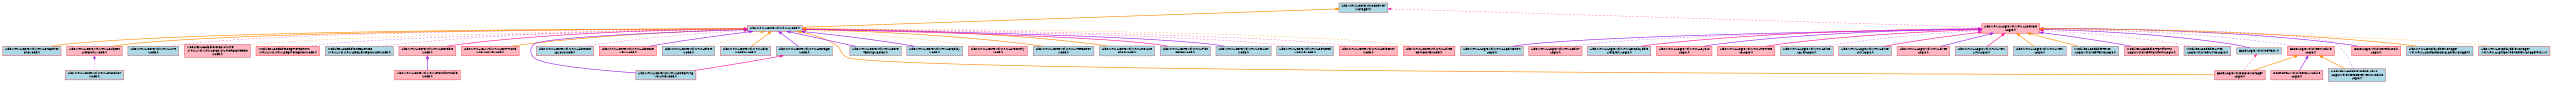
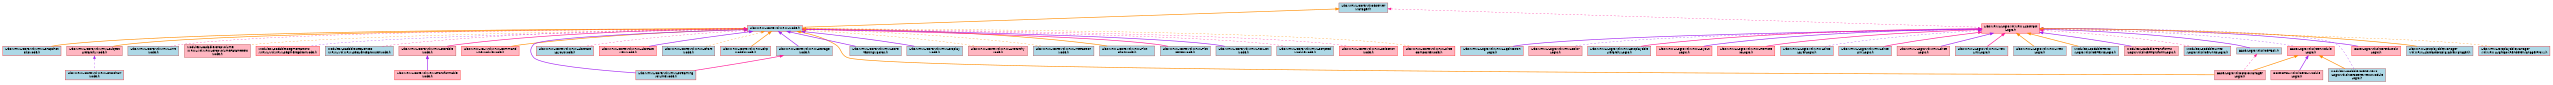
edge "Libs/MRML/Core/vtkMRMLInteraction Node.h" -> "Libs/MRML/Core/vtkMRMLNode.h": style bold -> dashed
node "Libs/MRML/Core/vtkMRMLROIList ChartNode.h": label "Libs/MRML/Core/vtkMRMLROIList ChartNode.h" -> "Libs/MRML/Core/vtkMRMLPlot ChartNode.h"
